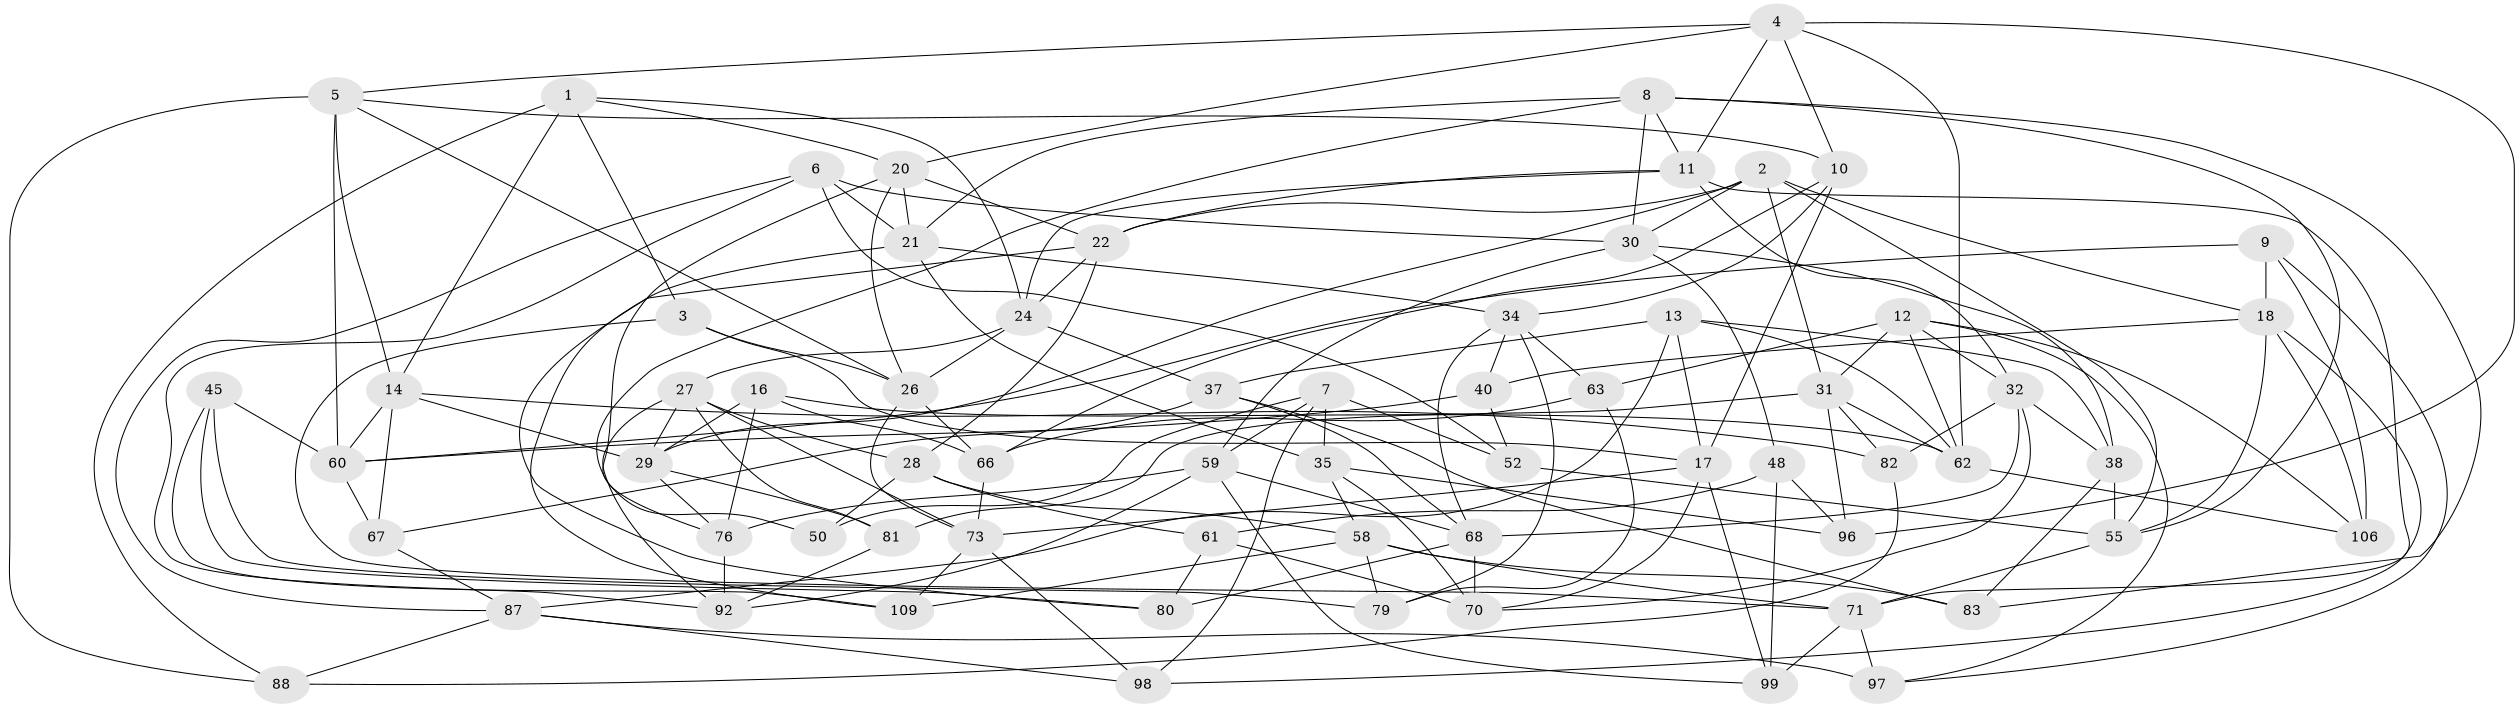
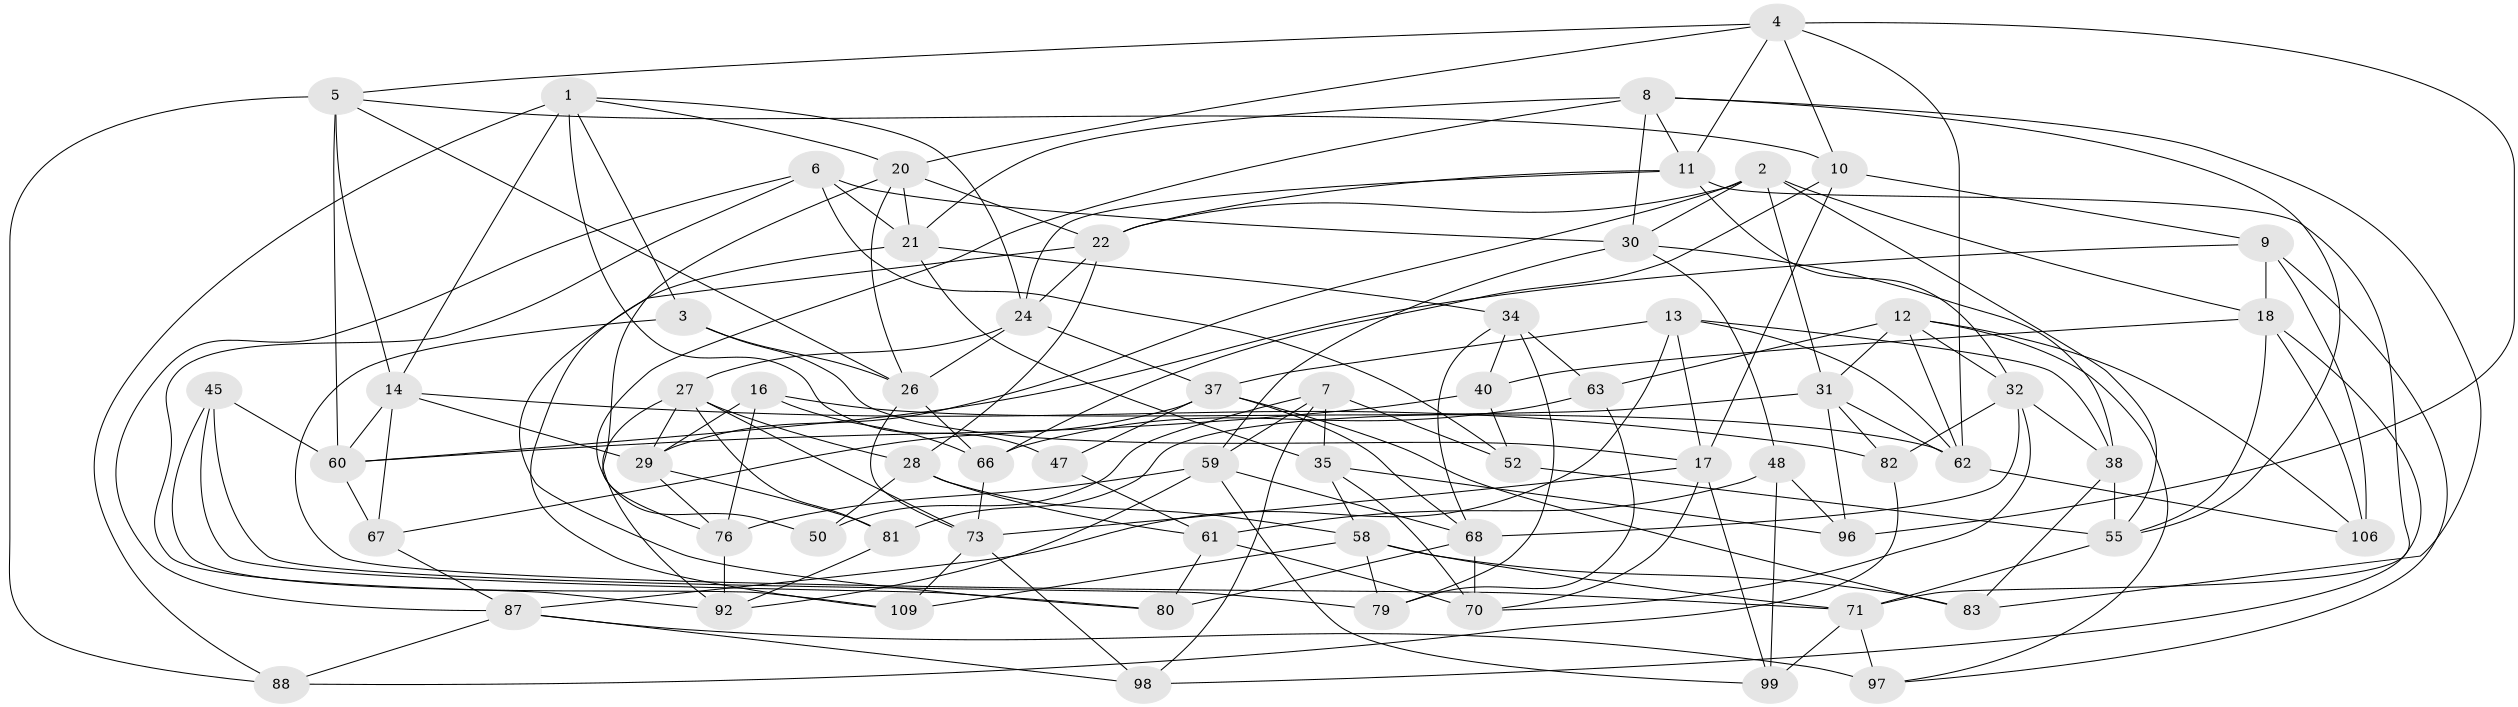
edge "10" -- "34": now "10" -- "9"
node "47": added
